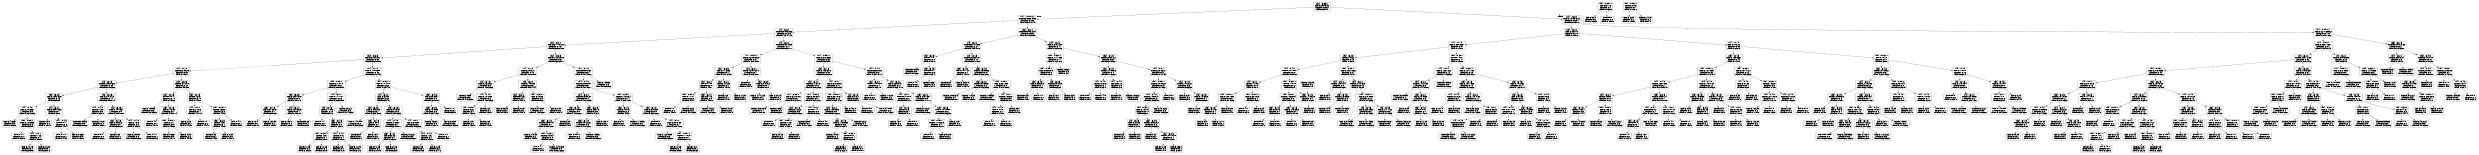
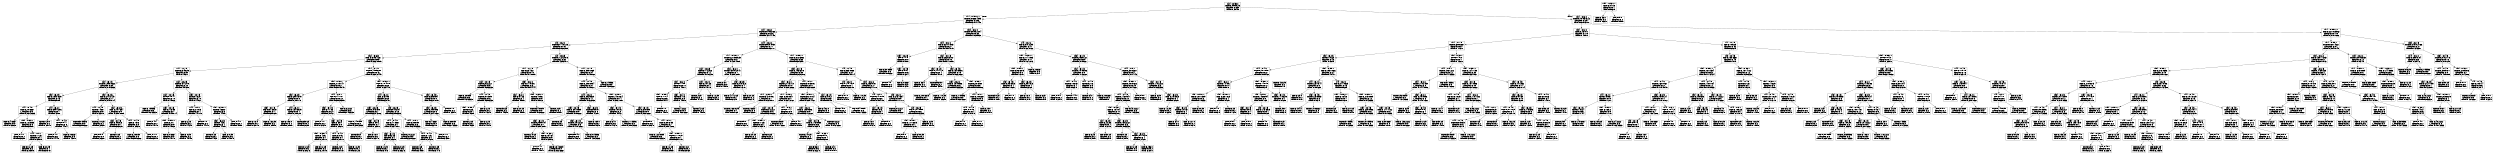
edge "X[4] <= 2.0 mse = 214.0625 samples = 16 value = 96.25" -> "mse = 97.5556 samples = 3 value = 81.3333": now "X[4] <= 2.0 mse = 214.0625 samples = 16 value = 96.25" -> "X[5] <= 550.0 mse = 164.5 samples = 4 value = 102.0"
node "mse = 6.2222 samples = 3 value = 497.3333": removed
node "mse = 4.0 samples = 2 value = 283.0": added
